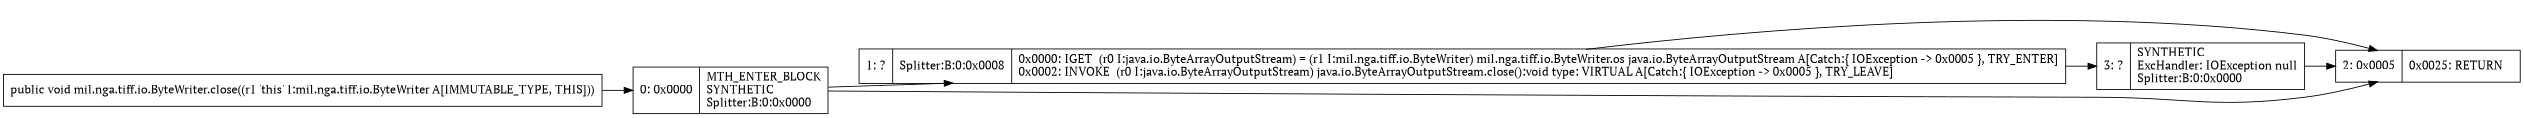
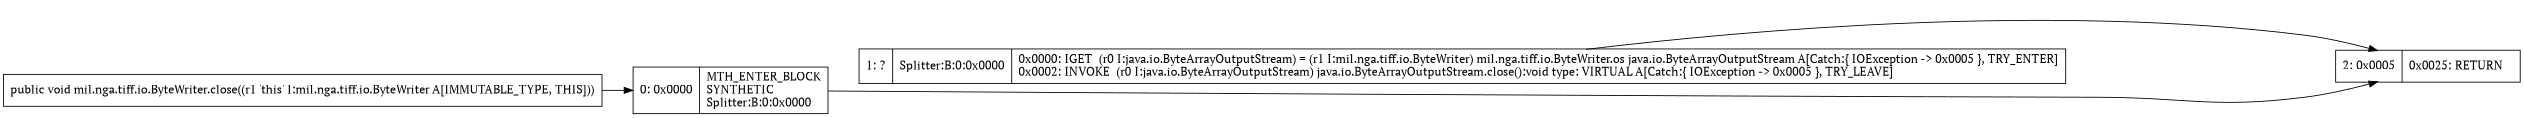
node "1: ?": text "Splitter:B:0:0x0008" -> "Splitter:B:0:0x0000"
node "3: ?": removed
edge "0: 0x0000" -> "1: ?": removed
